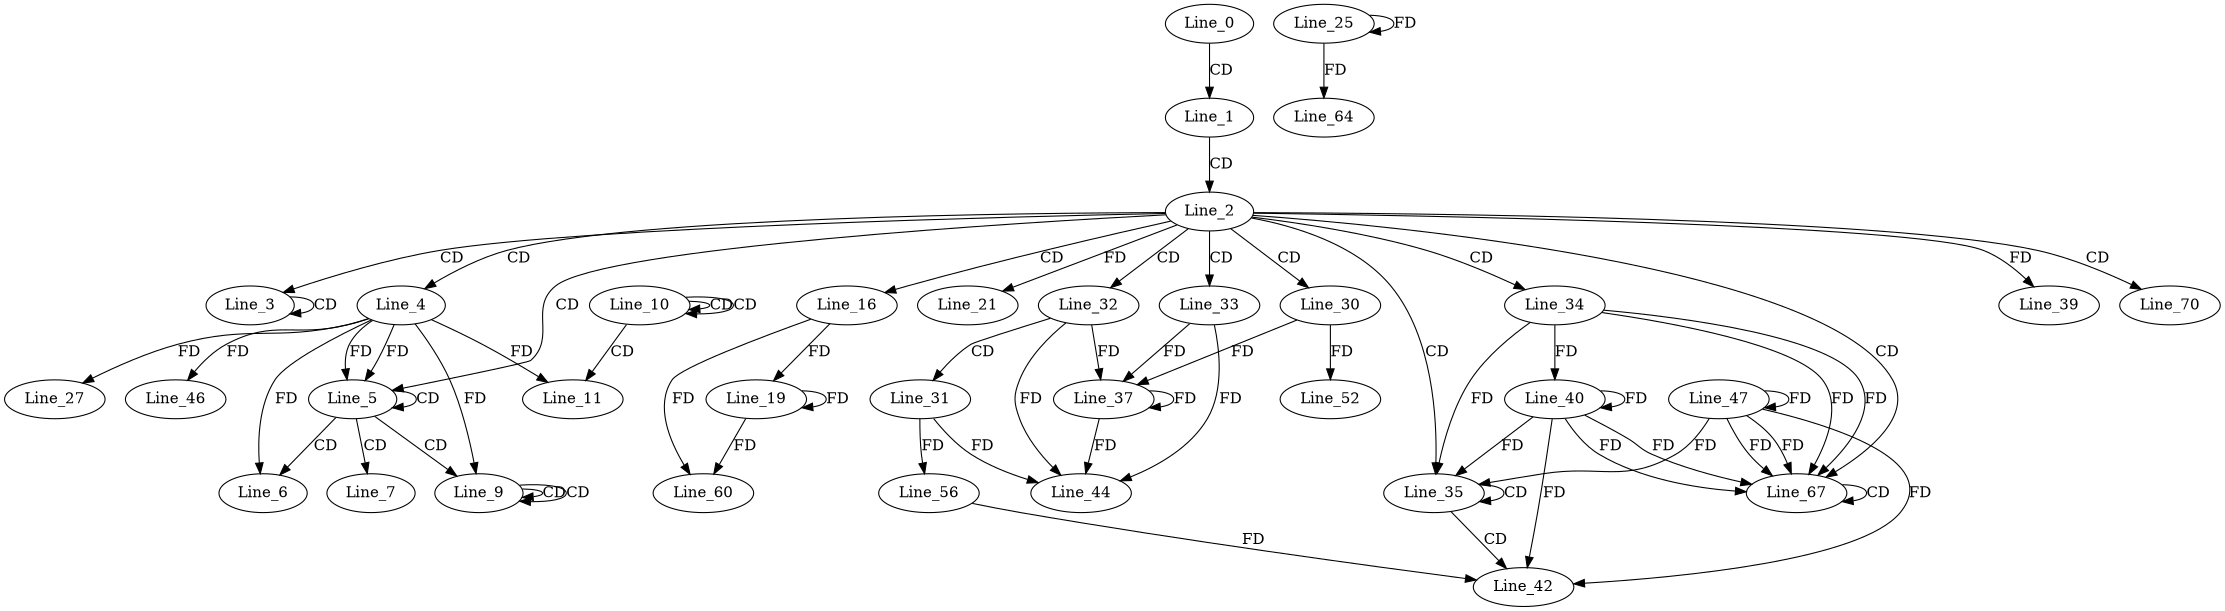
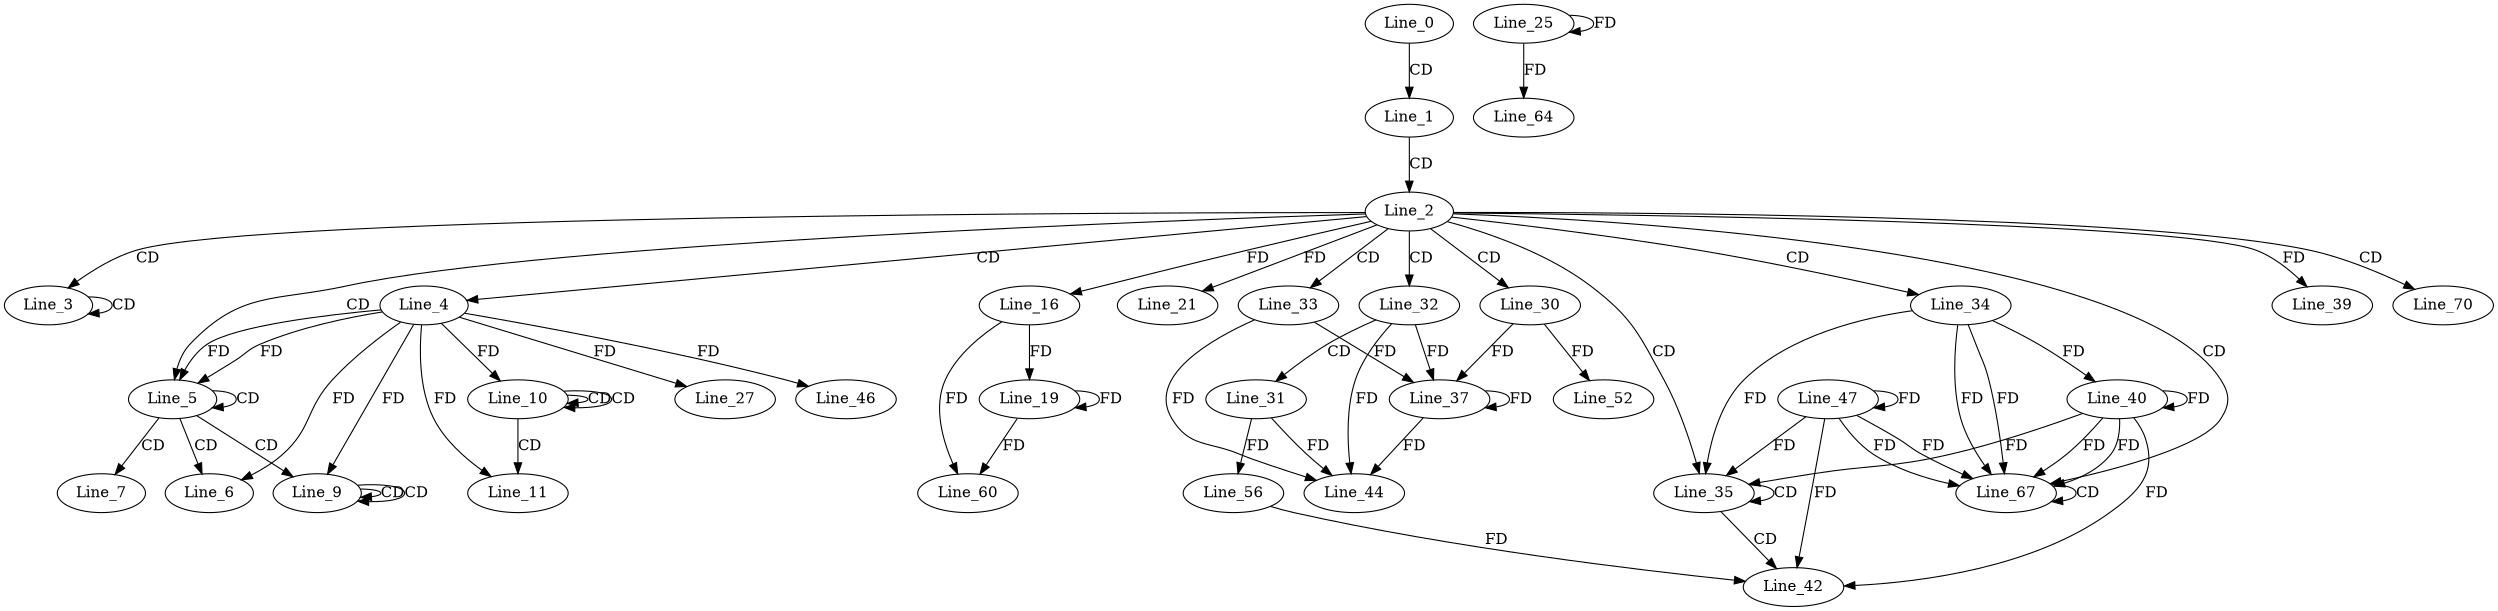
edge "Line_2" -> "Line_16": label "CD" -> "FD"
edge "Line_4" -> "Line_10": added, label "FD"
